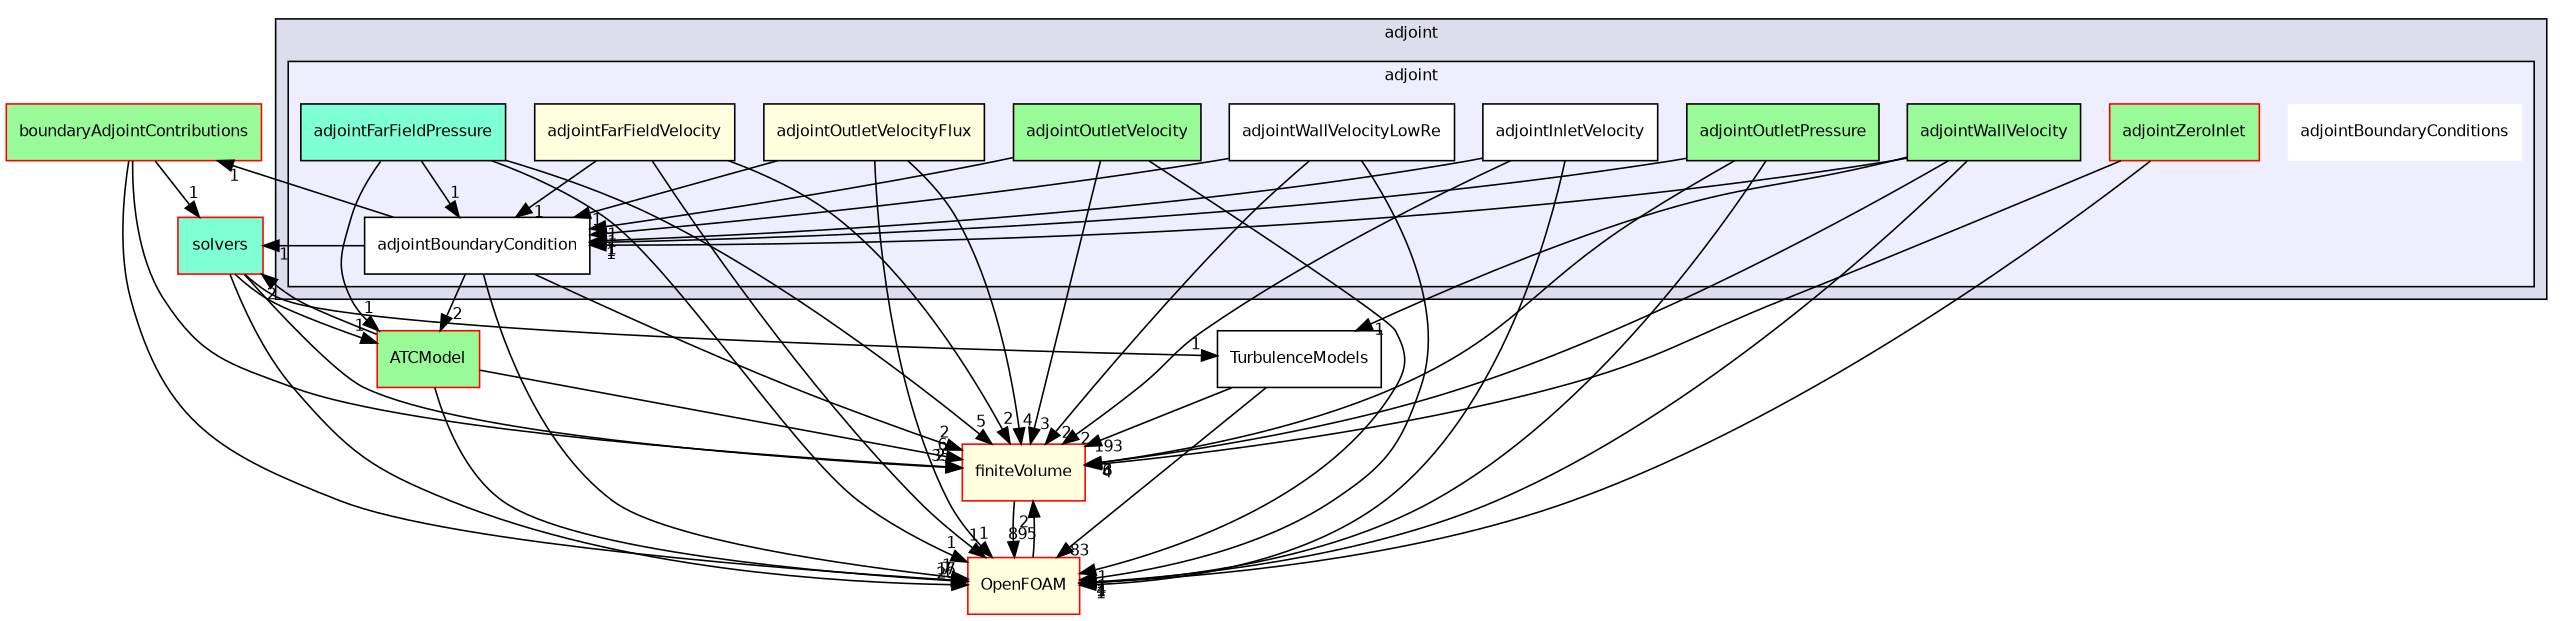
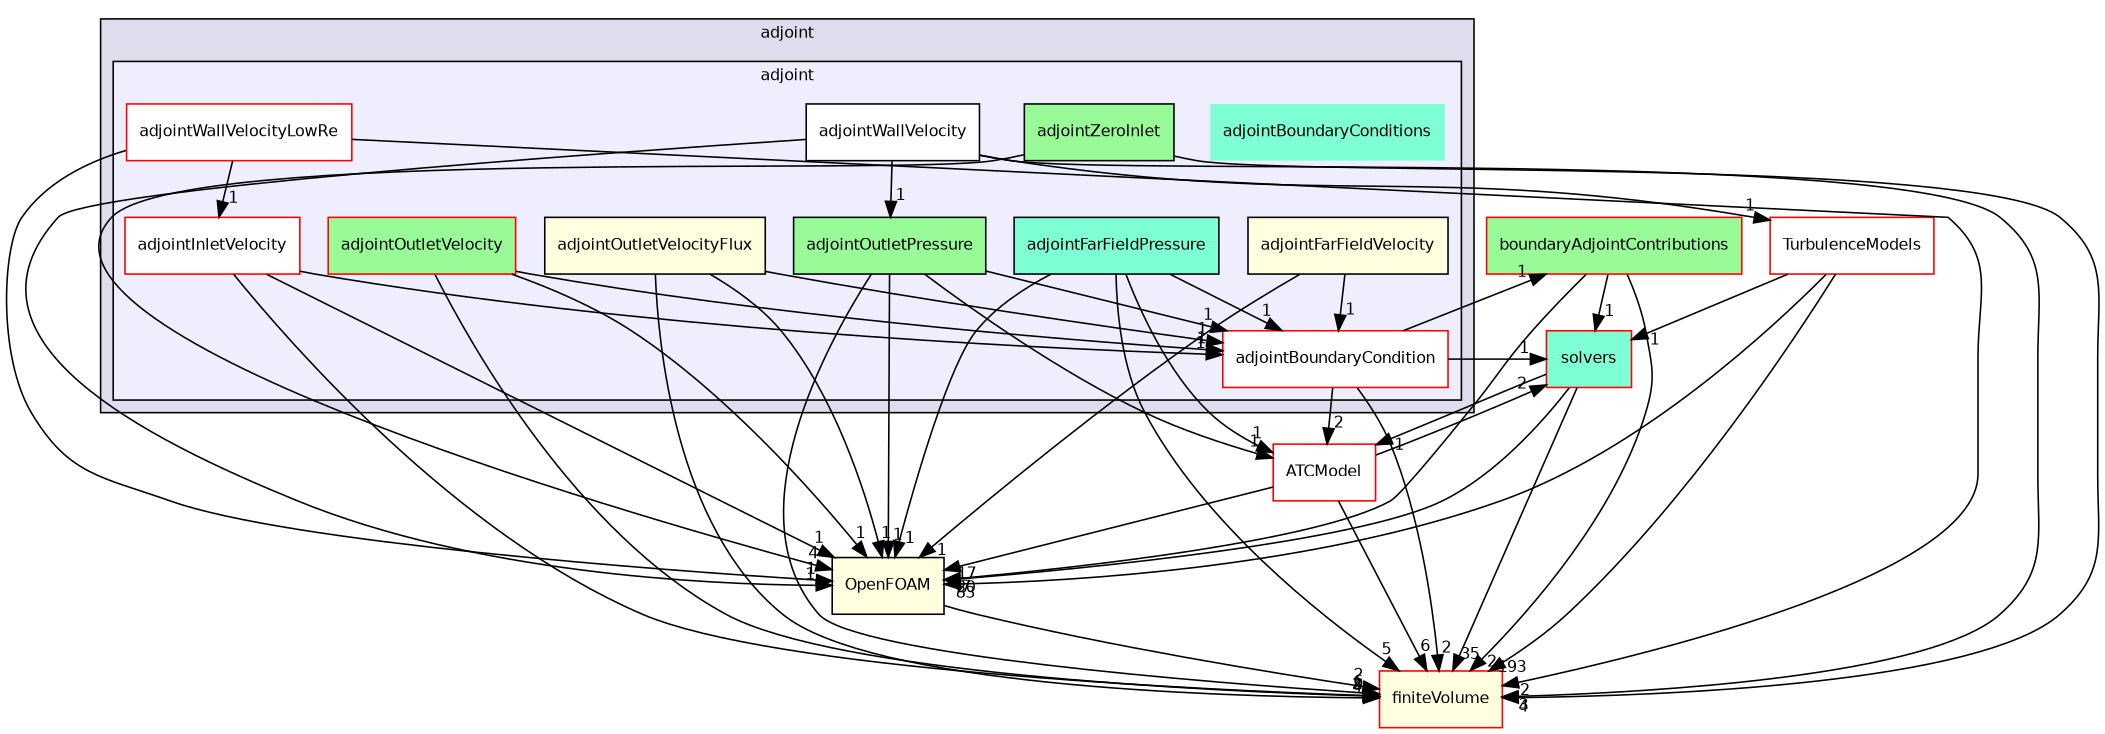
node "adjointOutletVelocity": color black -> red
node "adjointWallVelocityLowRe": color black -> red
node "adjointInletVelocity": color black -> red
node "adjointWallVelocity": fillcolor palegreen -> white
node "adjointZeroInlet": color red -> black
node "adjointBoundaryConditions": fillcolor white -> aquamarine
edge "adjointWallVelocityLowRe" -> "adjointBoundaryCondition": now "adjointWallVelocityLowRe" -> "adjointInletVelocity"
edge "adjointWallVelocity" -> "adjointBoundaryCondition": now "adjointWallVelocity" -> "adjointOutletPressure"
node "adjointBoundaryCondition": color black -> red
edge "adjointFarFieldVelocity" -> "finiteVolume": removed
edge "solvers" -> "TurbulenceModels": reversed
node "ATCModel": fillcolor palegreen -> white
node "TurbulenceModels": color black -> red
edge "adjointOutletPressure" -> "ATCModel": added
edge "adjointBoundaryCondition" -> "OpenFOAM": removed
edge "finiteVolume" -> "OpenFOAM": removed
node "OpenFOAM": color red -> black
